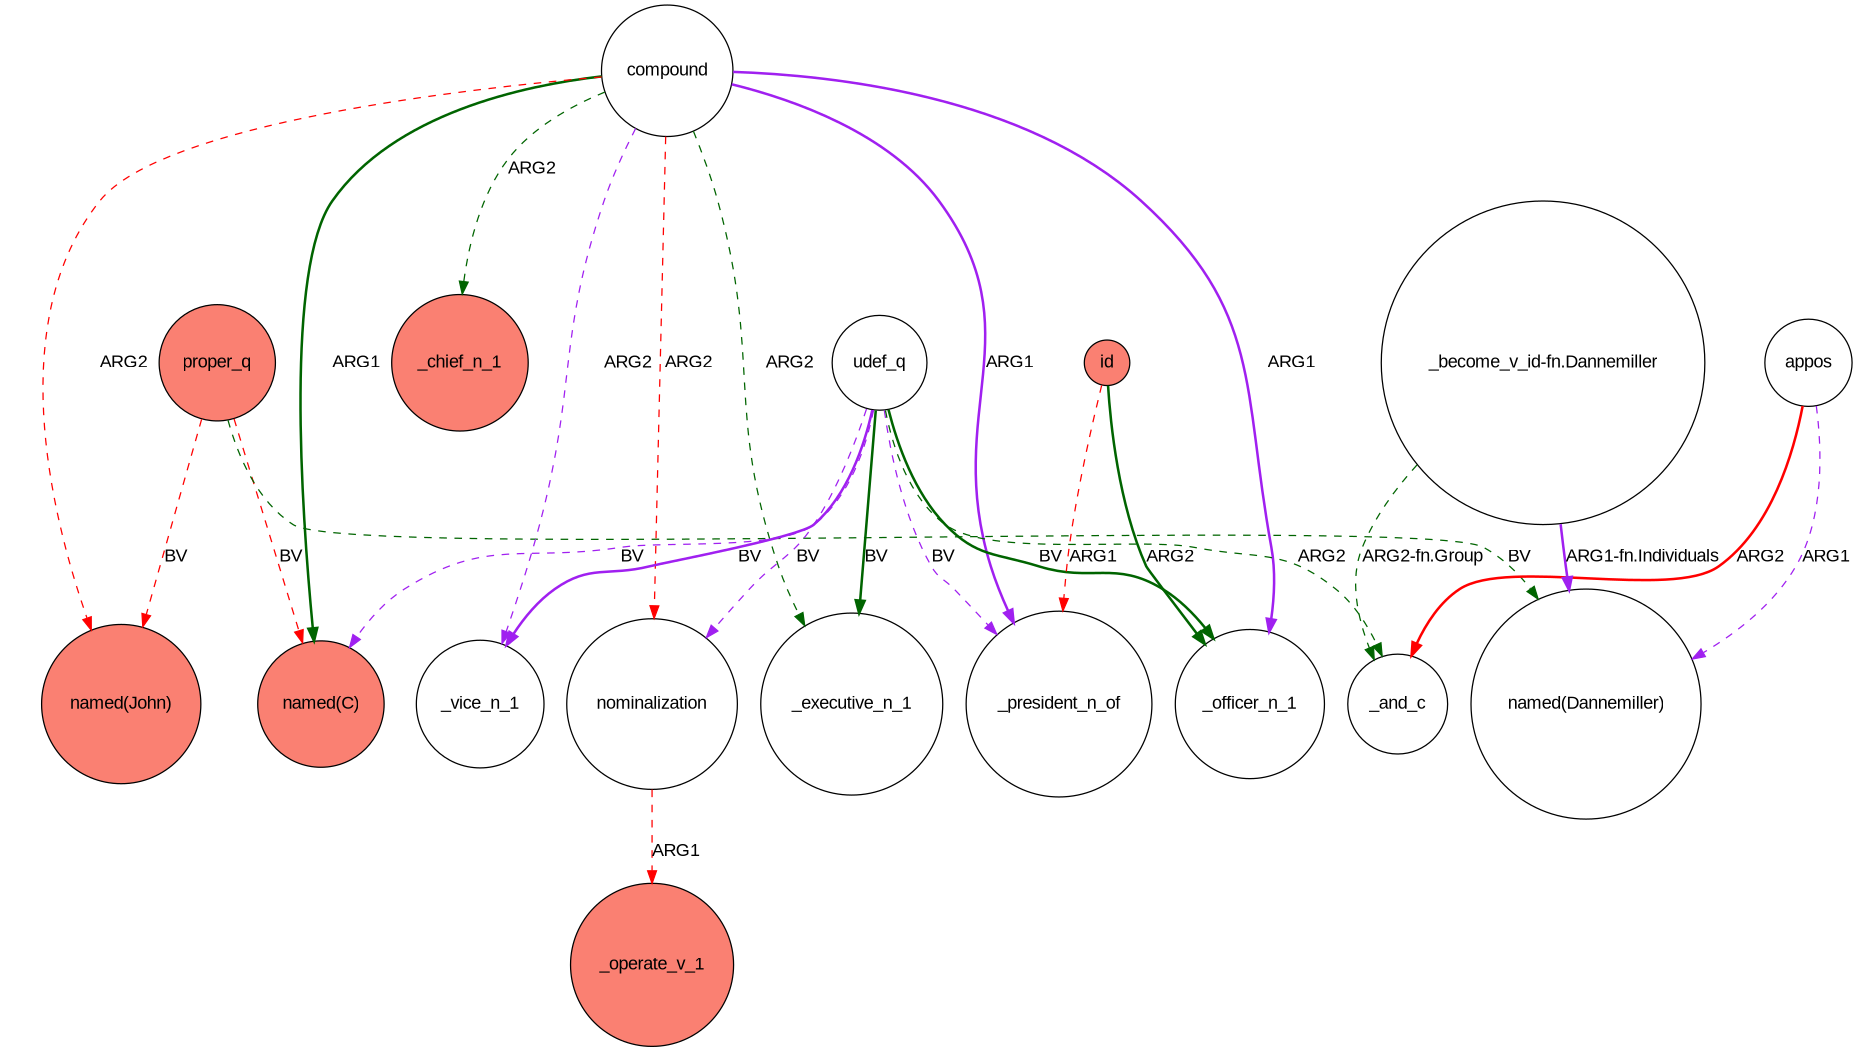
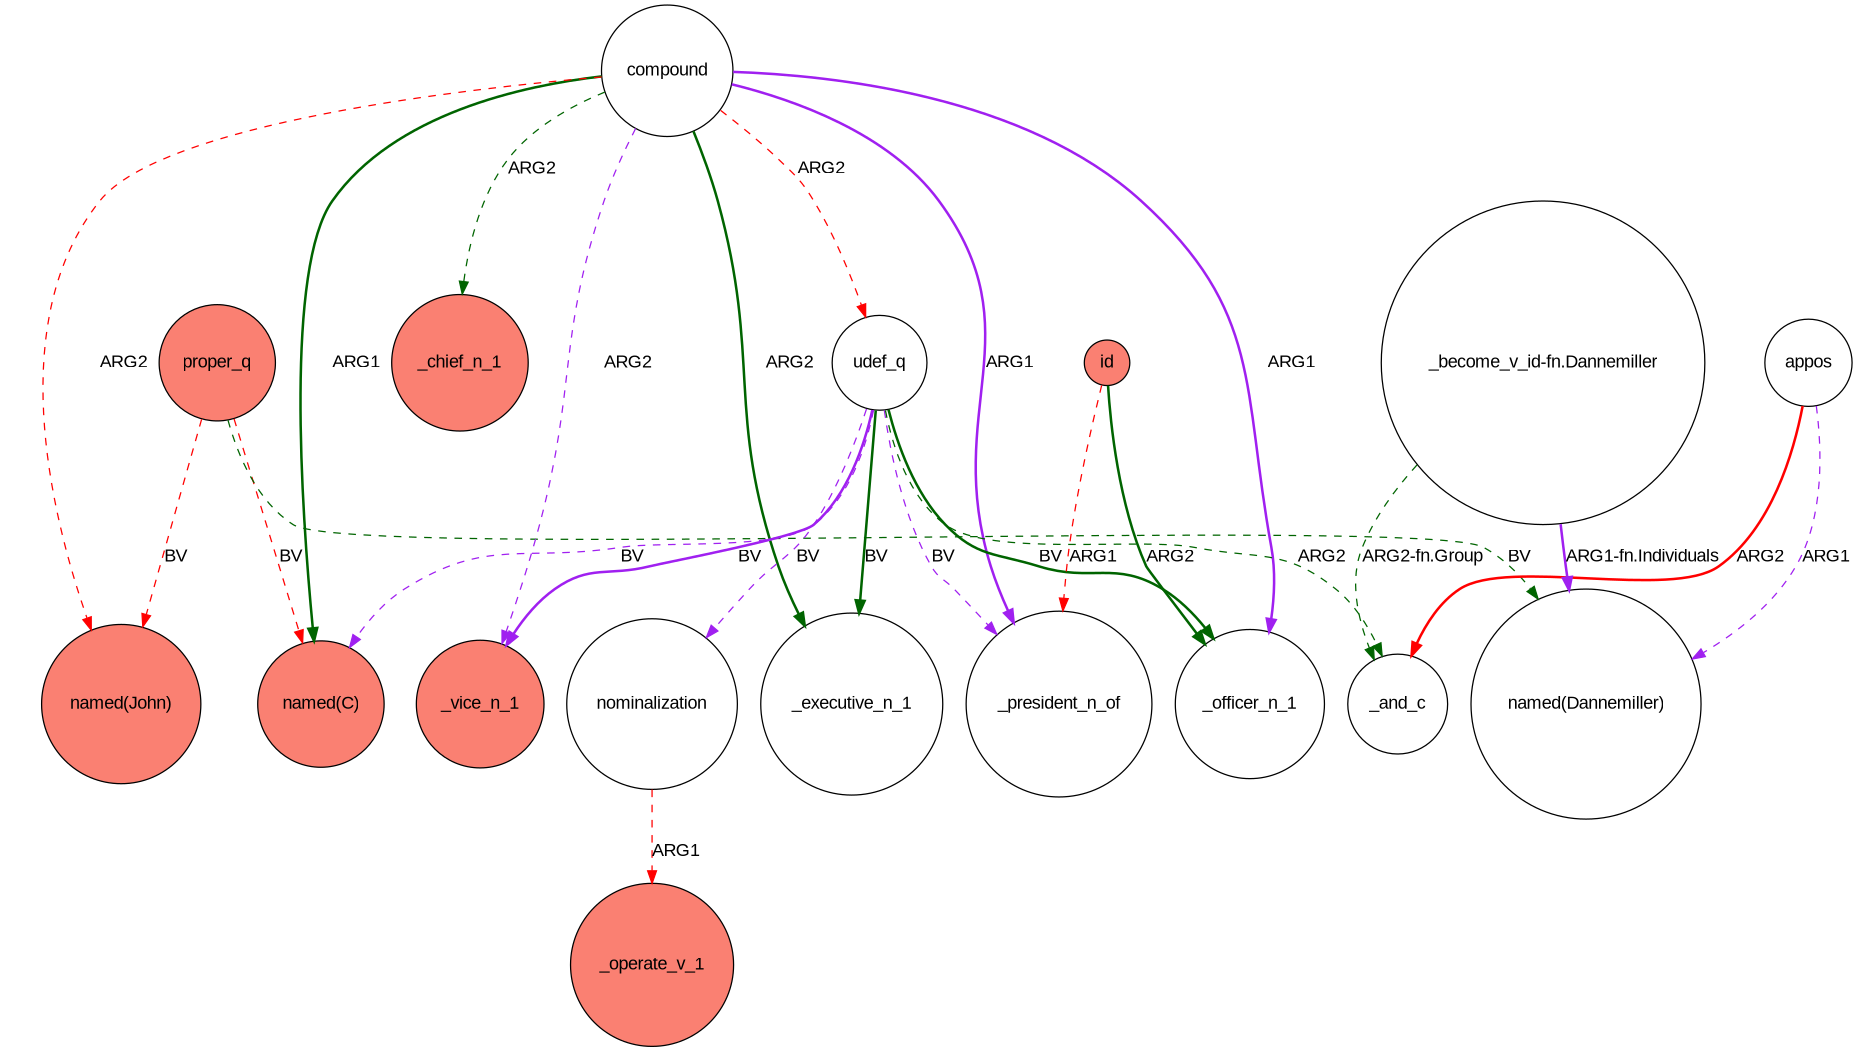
edge "compound" -> "nominalization": now "compound" -> "udef_q"
edge "compound" -> "_executive_n_1": style dashed -> bold
node "_vice_n_1": fillcolor white -> salmon
